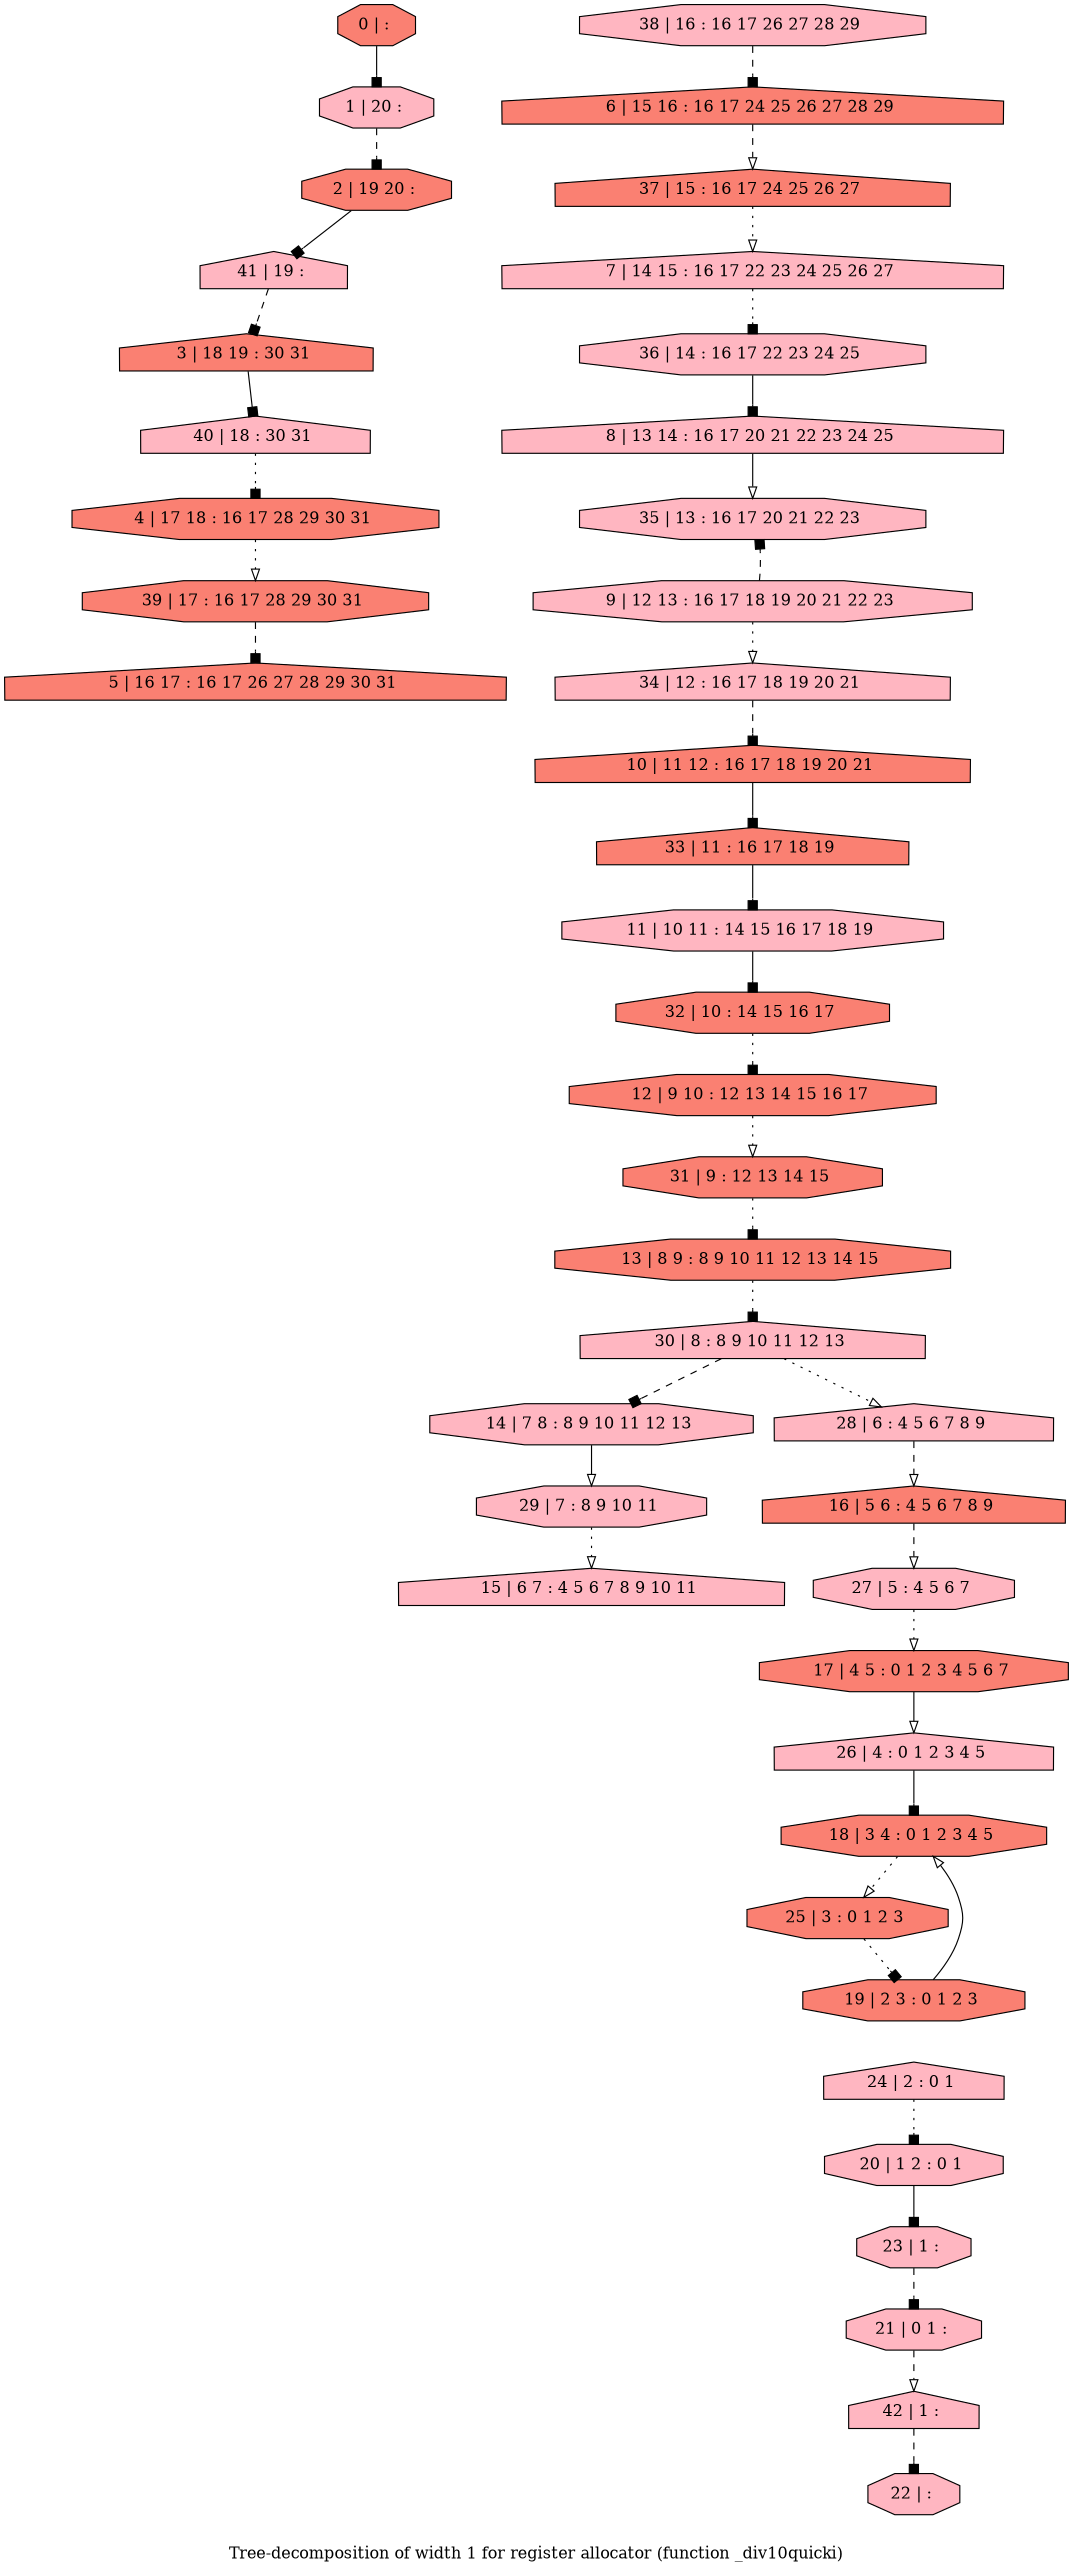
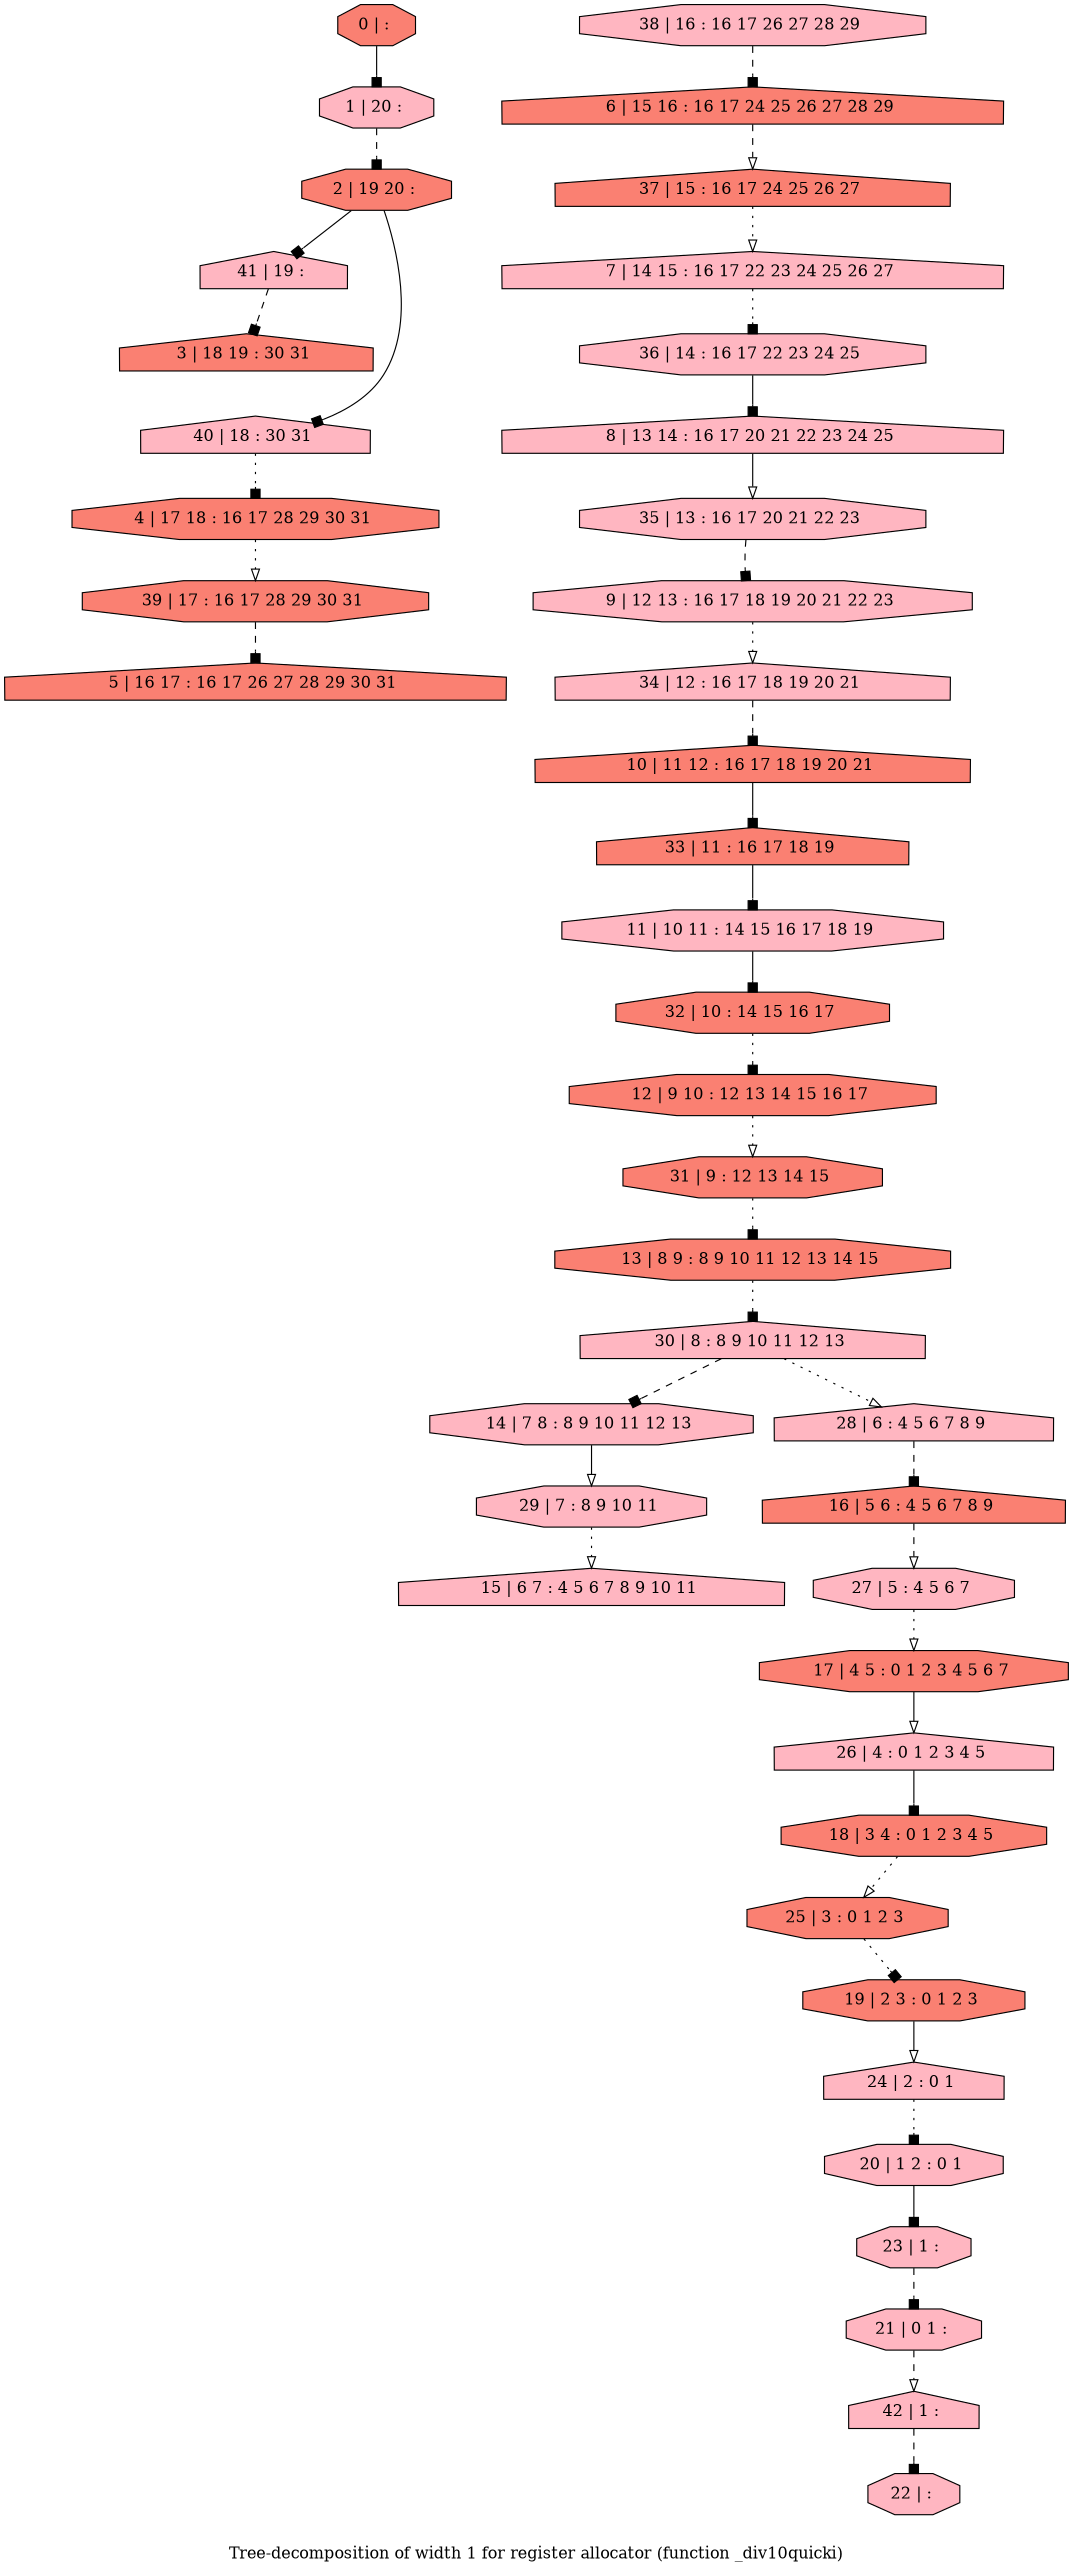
edge "3 | 18 19 : 30 31" -> "40 | 18 : 30 31": now "2 | 19 20 :" -> "40 | 18 : 30 31"
edge "9 | 12 13 : 16 17 18 19 20 21 22 23" -> "35 | 13 : 16 17 20 21 22 23": reversed
edge "28 | 6 : 4 5 6 7 8 9" -> "16 | 5 6 : 4 5 6 7 8 9": arrowhead onormal -> box
edge "19 | 2 3 : 0 1 2 3" -> "18 | 3 4 : 0 1 2 3 4 5": now "19 | 2 3 : 0 1 2 3" -> "24 | 2 : 0 1"
